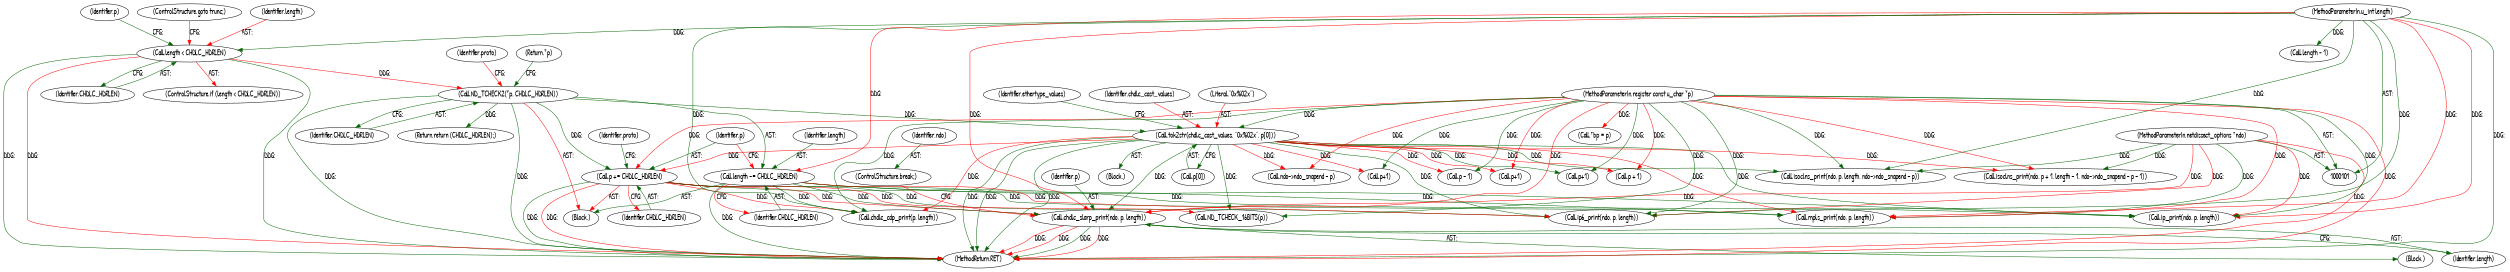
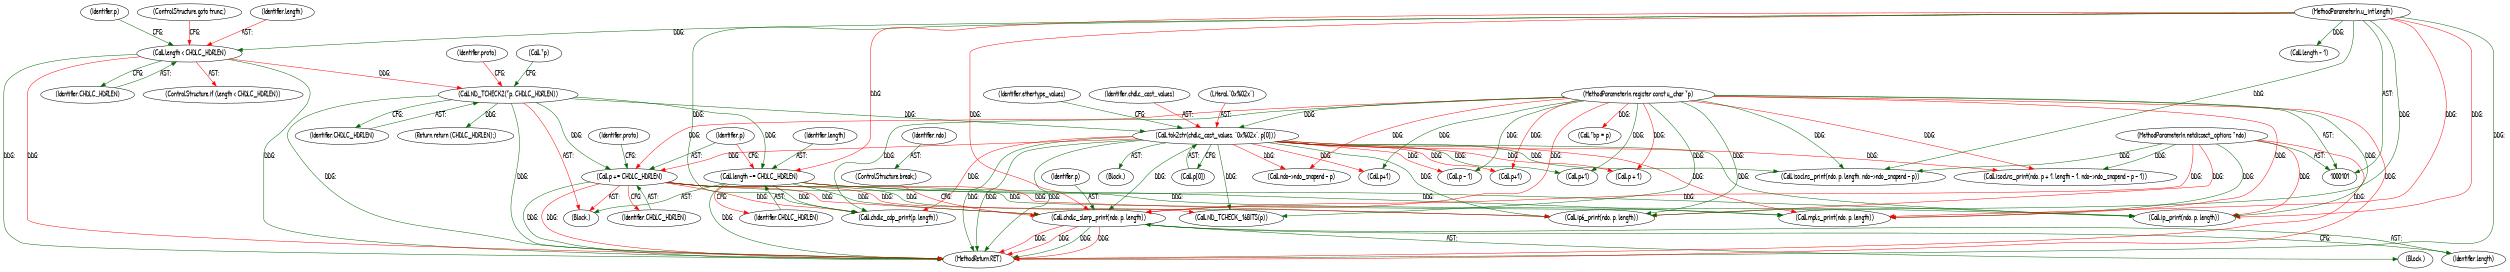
node "(Return,*p)": label "(Return,*p)" -> "(Call,*p)"
edge "(Call,ND_TCHECK2(*p, CHDLC_HDRLEN))" -> "(Call,length -= CHDLC_HDRLEN)": label "AST: " -> "DDG: "
